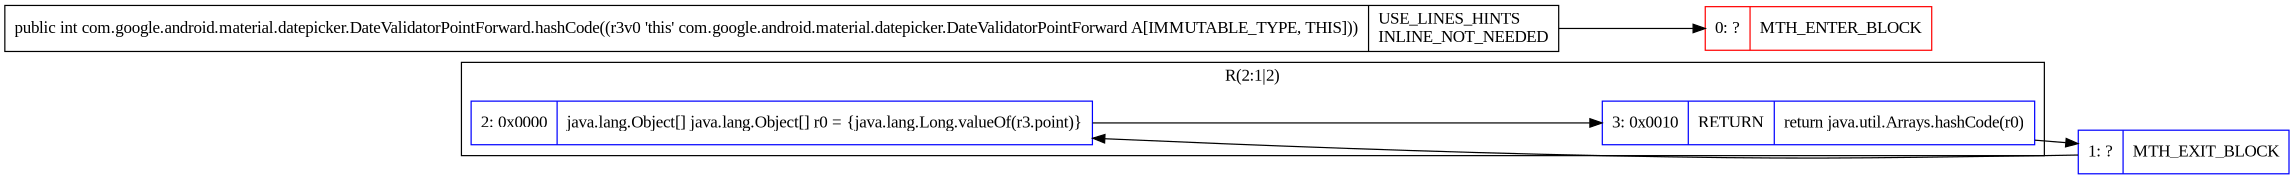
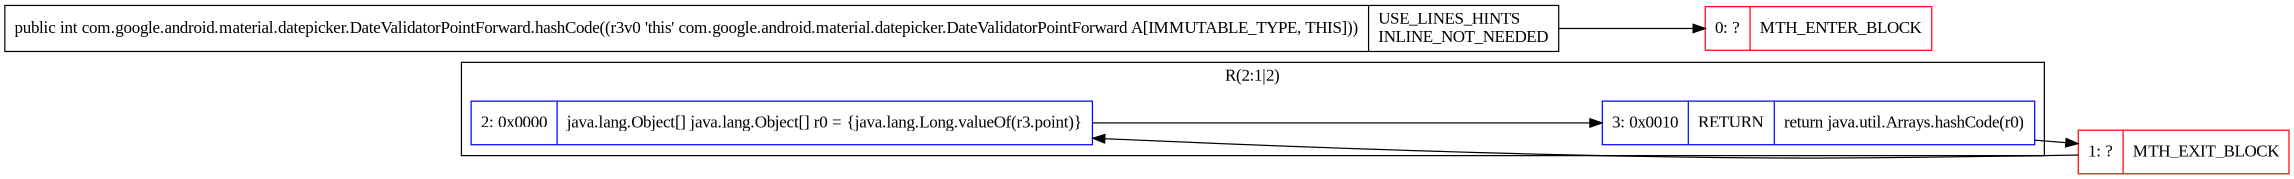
node "1: ?": color blue -> red
